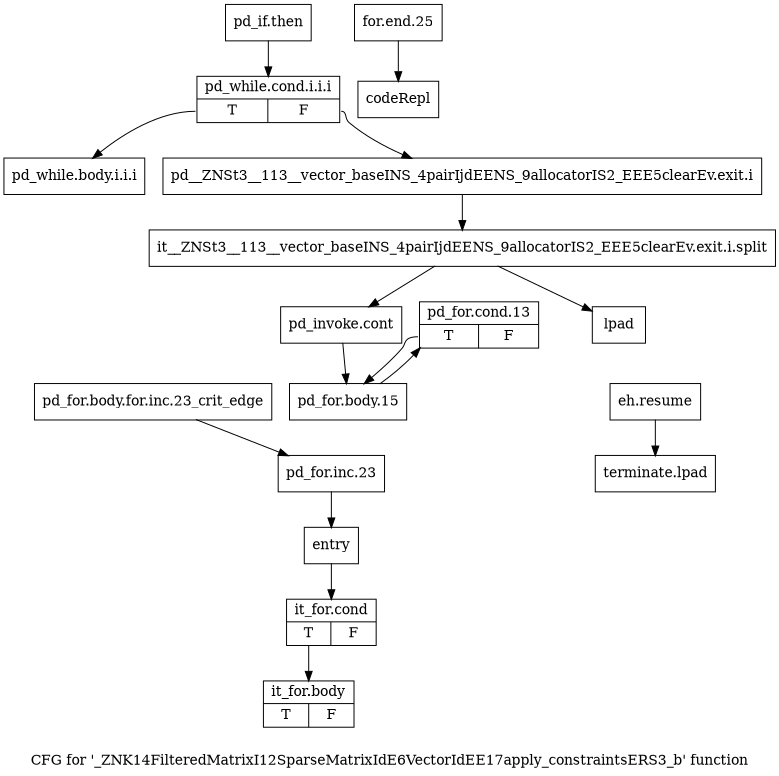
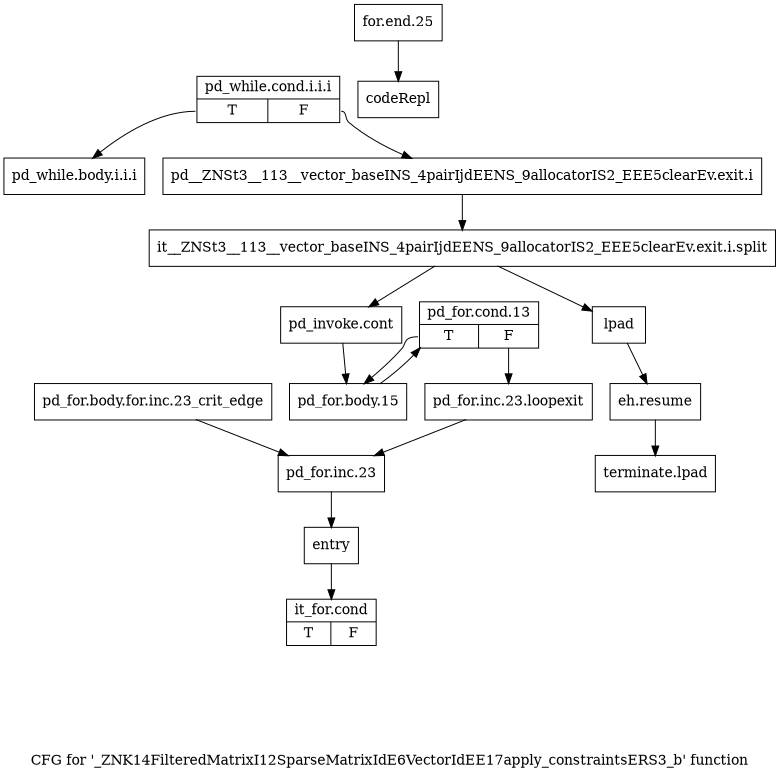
node "pd_if.then": removed
edge "lpad" -> "eh.resume": added
node "pd_for.inc.23.loopexit": added
node "it_for.body": removed
